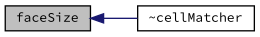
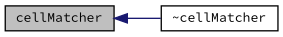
node "faceSize": label "faceSize" -> "cellMatcher"
